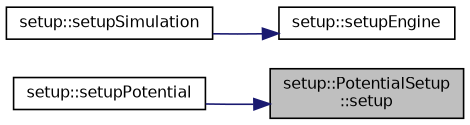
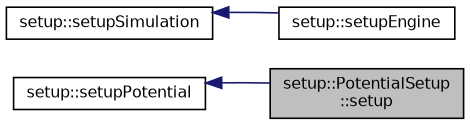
edge "setup::setupSimulation" -> "setup::setupEngine": reversed
edge "setup::setupPotential" -> "setup::PotentialSetup ::setup": reversed
